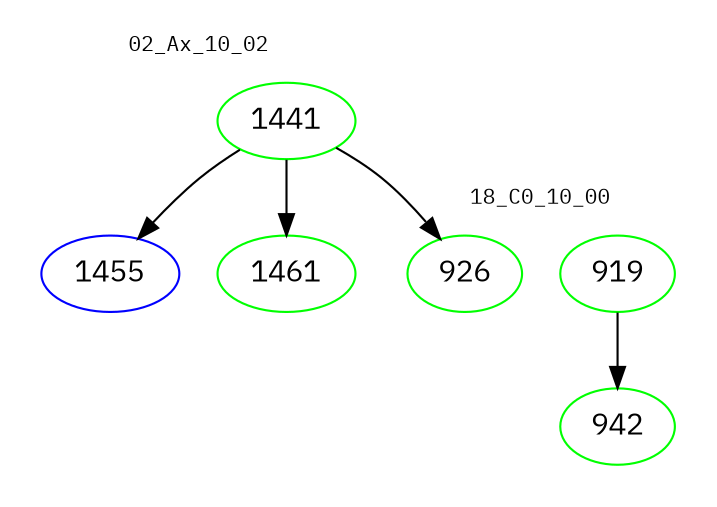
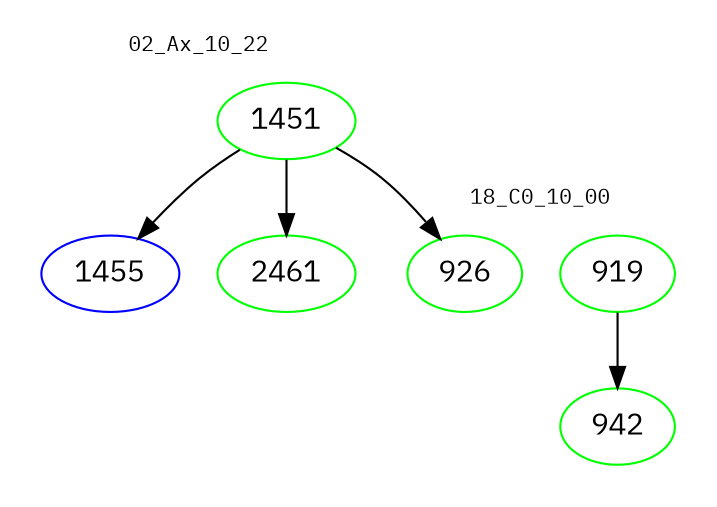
cluster "02_Ax_10_02": label "02_Ax_10_02" -> "02_Ax_10_22"
node "1441": label "1441" -> "1451"
node "1461": label "1461" -> "2461"
